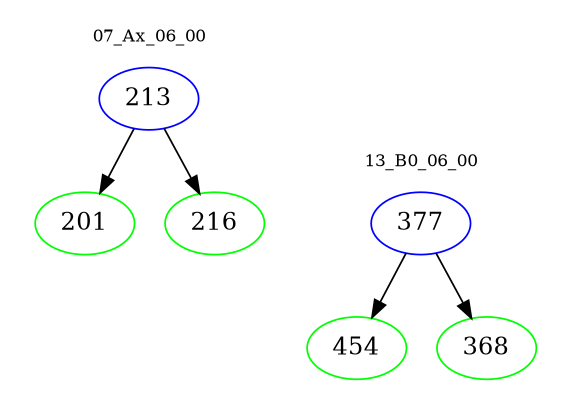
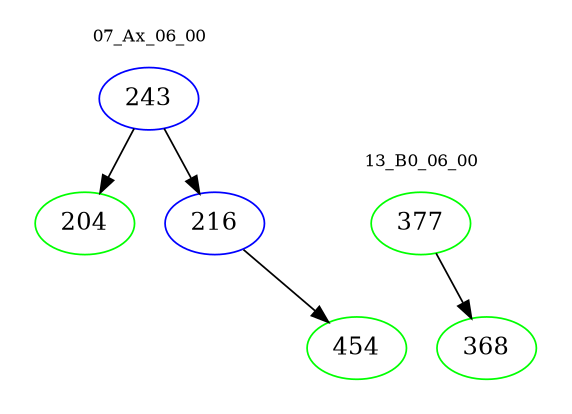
node "213": label "213" -> "243"
node "201": label "201" -> "204"
node "216": color green -> blue
node "377": color blue -> green
edge "377" -> "454": now "216" -> "454"
